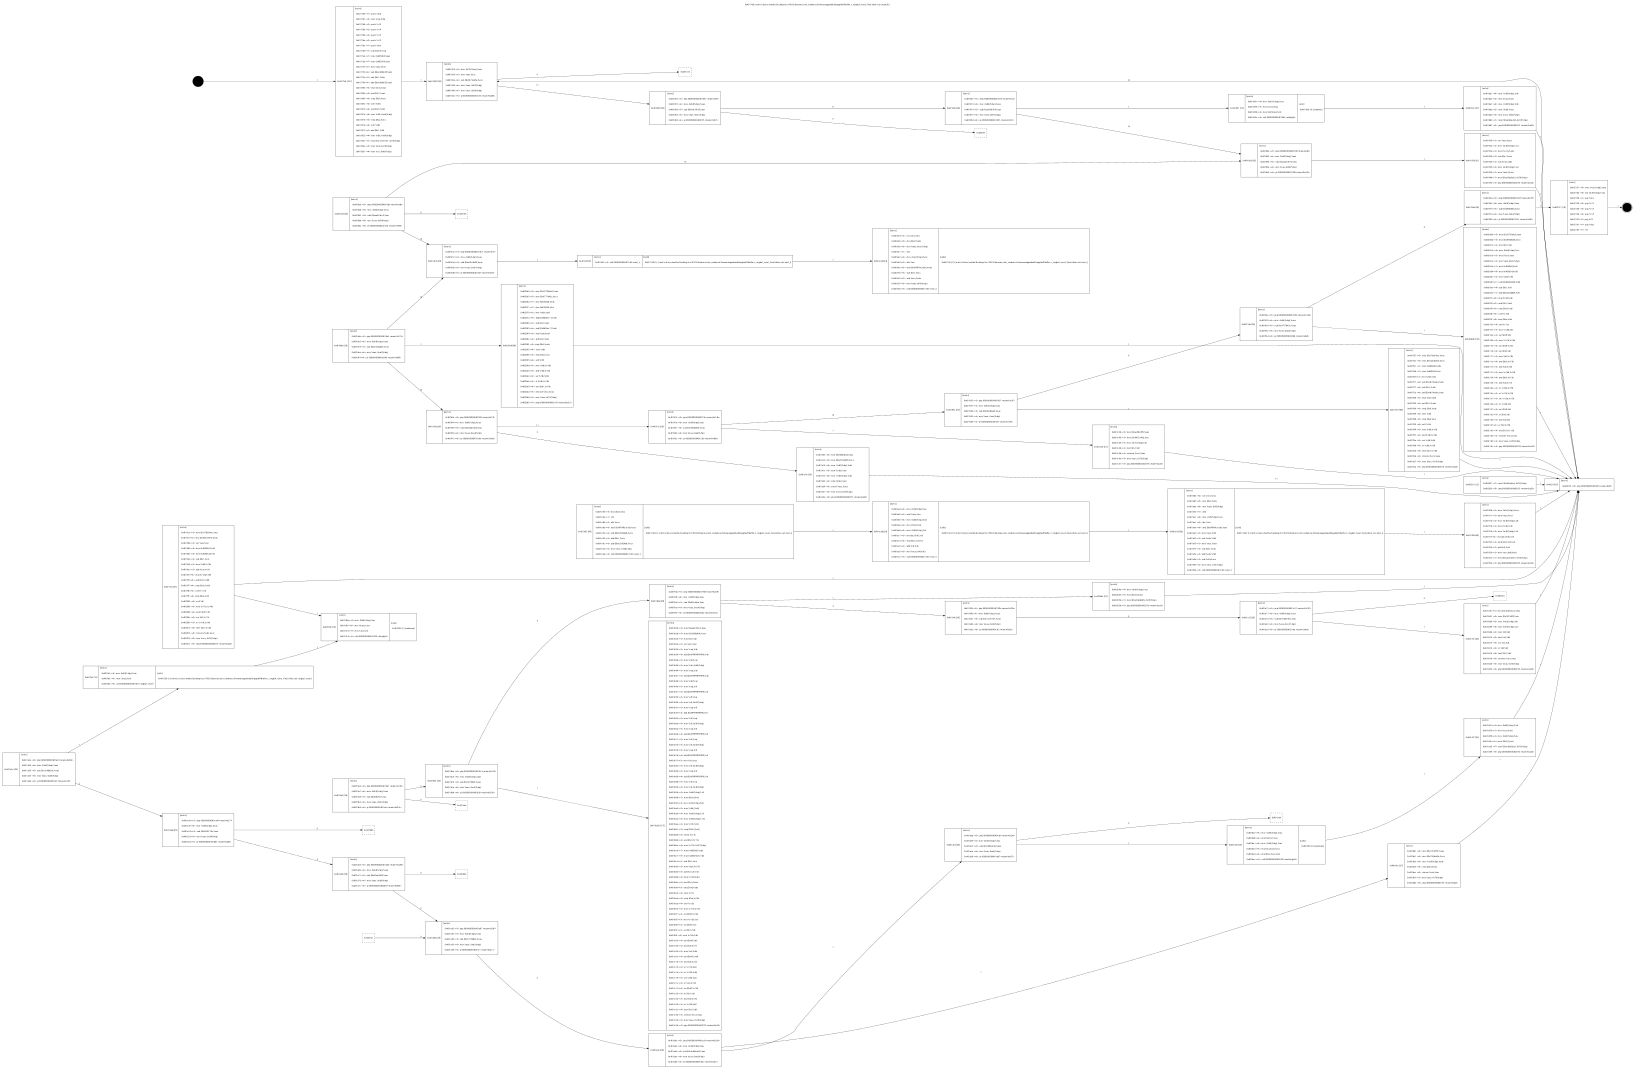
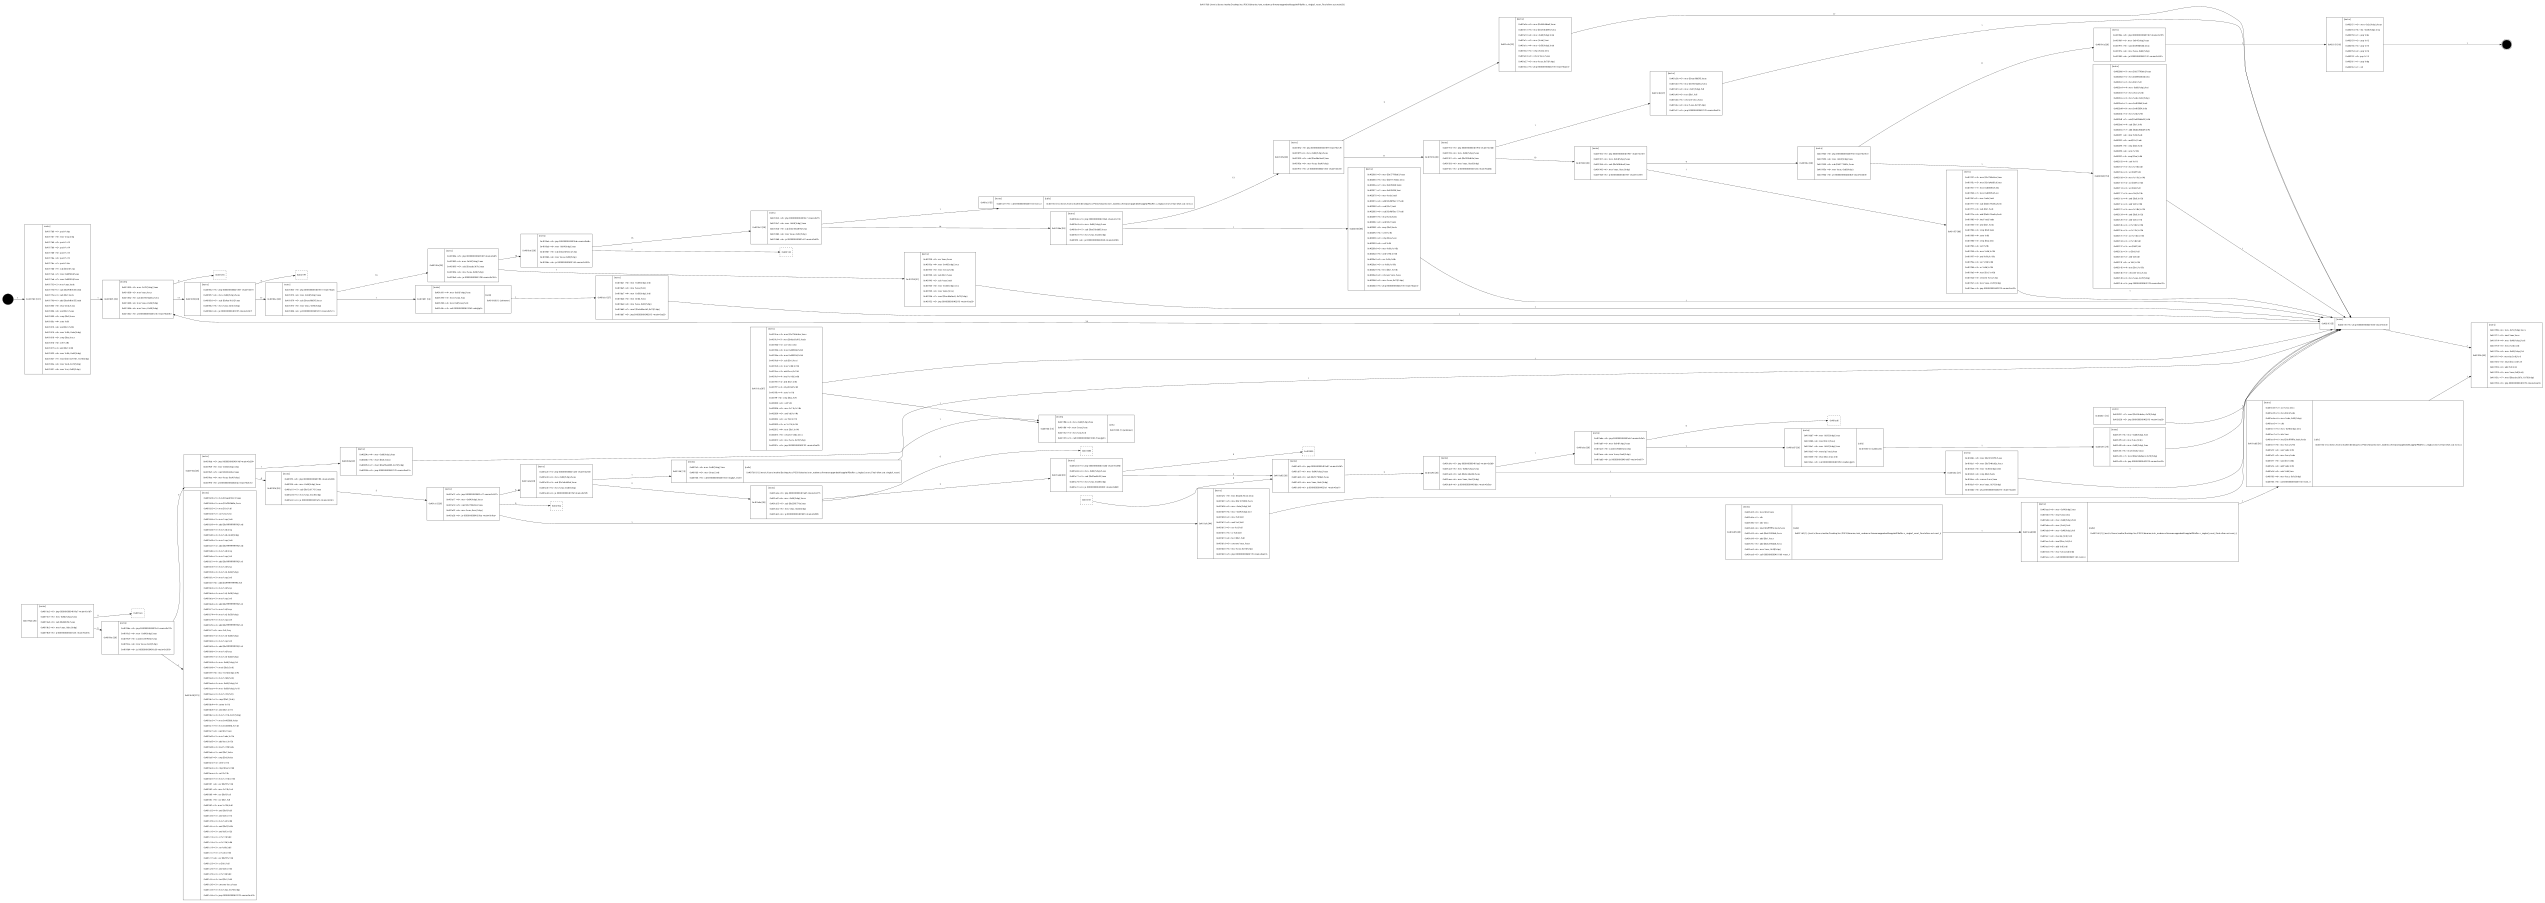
edge "0x4018a6 [28]" -> "0x40188a [28]": reversed
node "0x401e34 [44]": removed
edge "0x4018de [28]" -> "0x4018c2 [28]": reversed
edge "0x401a12 [28]" -> "0x401a2e [28]": added, label "3"
edge "0x401f0b [45]" -> "0x4021f3 [5]": reversed
